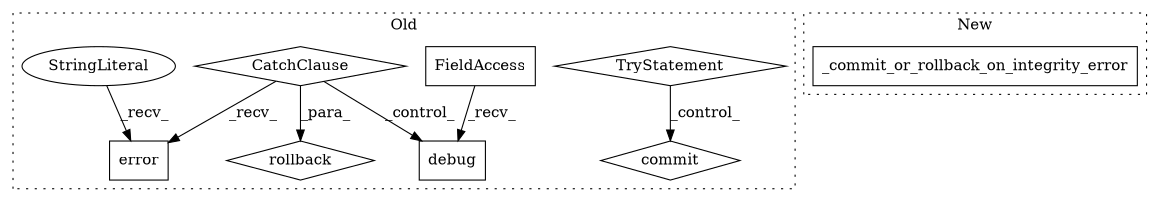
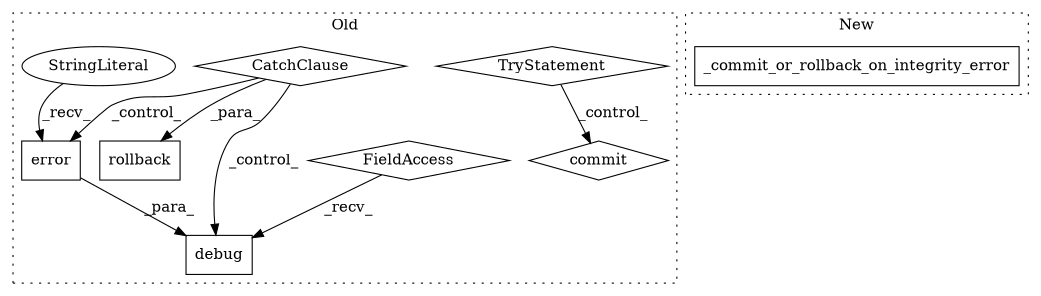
node "FieldAccess": shape box -> diamond
edge "CatchClause" -> "error": label "_recv_" -> "_control_"
node "rollback": shape diamond -> box
edge "error" -> "debug": added, label "_para_"
